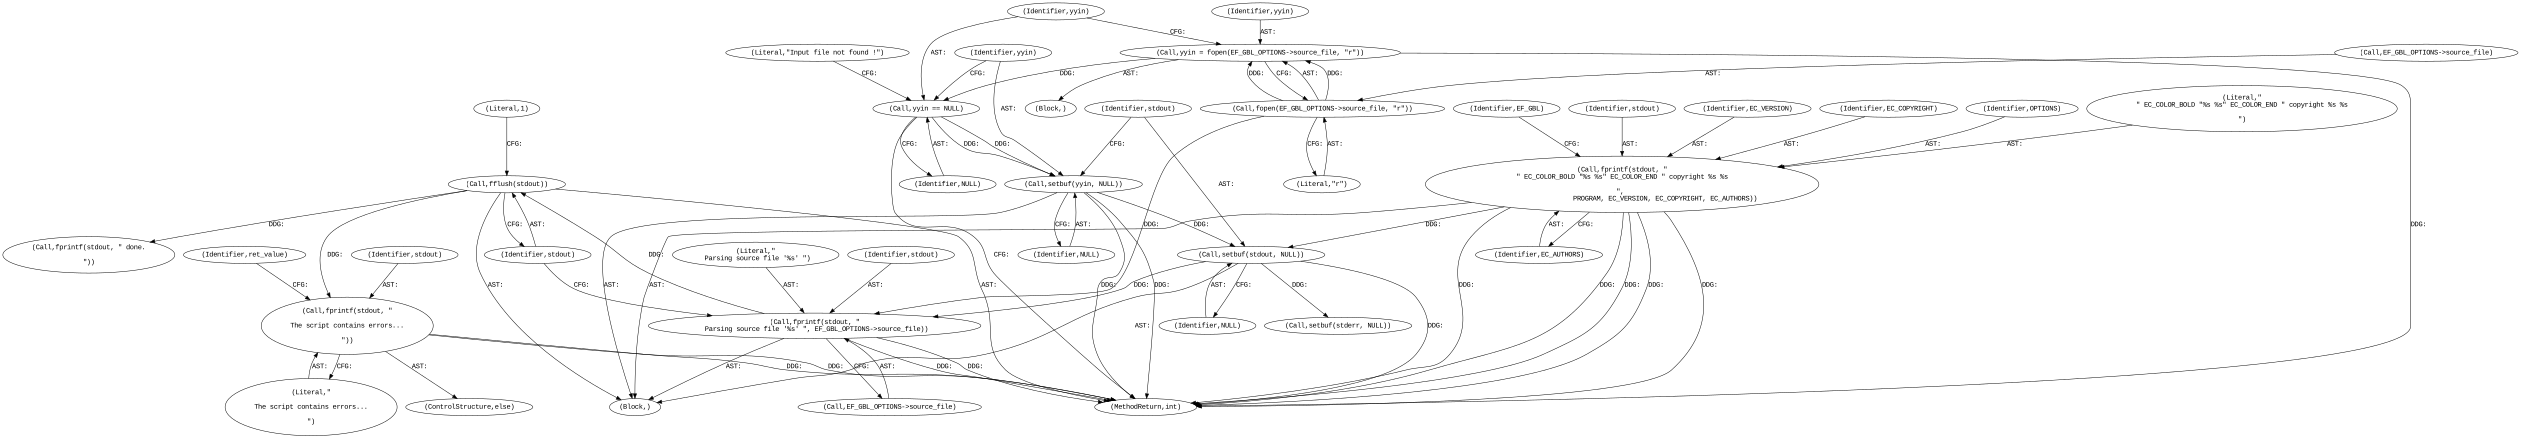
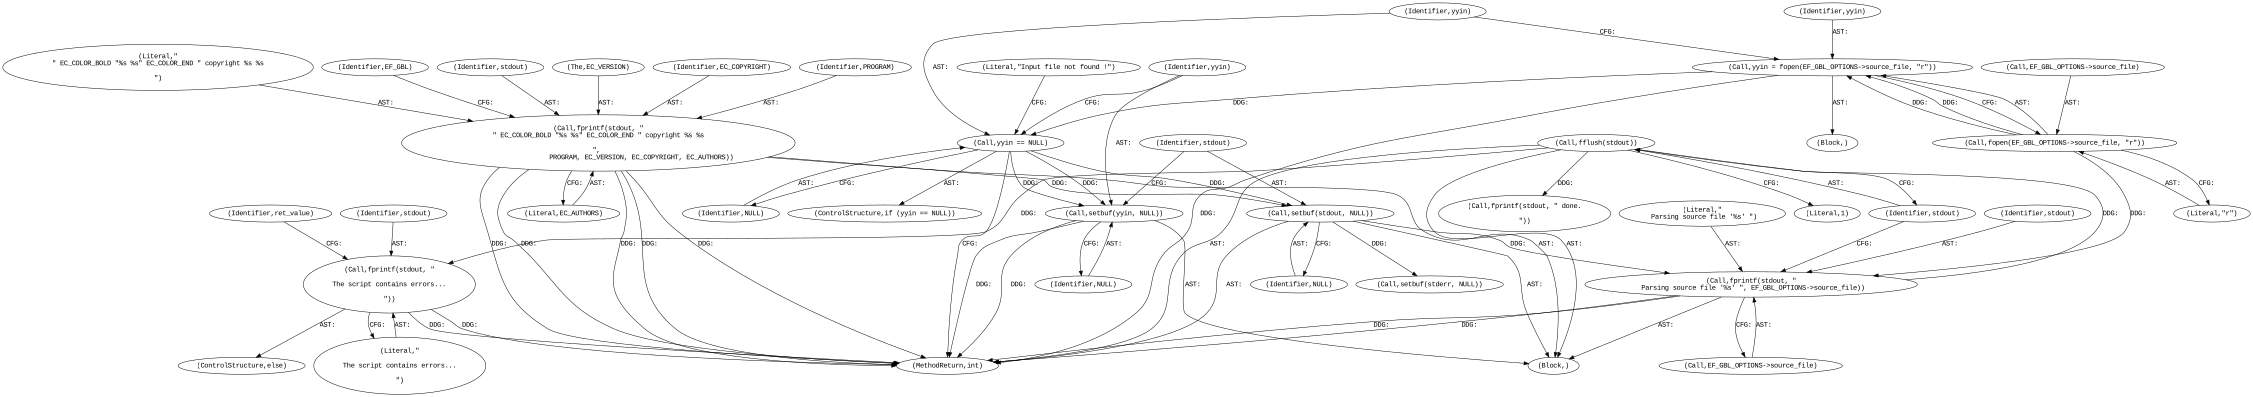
node "(Identifier,EC_VERSION)": label "(Identifier,EC_VERSION)" -> "(The,EC_VERSION)"
node "(Identifier,OPTIONS)": label "(Identifier,OPTIONS)" -> "(Identifier,PROGRAM)"
edge "(Literal,1)" -> "(Call,fflush(stdout))": reversed
node "(ControlStructure,if (yyin == NULL))": added
edge "(Call,setbuf(yyin, NULL))" -> "(Call,setbuf(stdout, NULL))": now "(Call,yyin == NULL)" -> "(Call,setbuf(stdout, NULL))"
node "(Identifier,EC_AUTHORS)": label "(Identifier,EC_AUTHORS)" -> "(Literal,EC_AUTHORS)"
edge "(Call,setbuf(stdout, NULL))" -> "(MethodReturn,int)": label "DDG: " -> "AST: "
